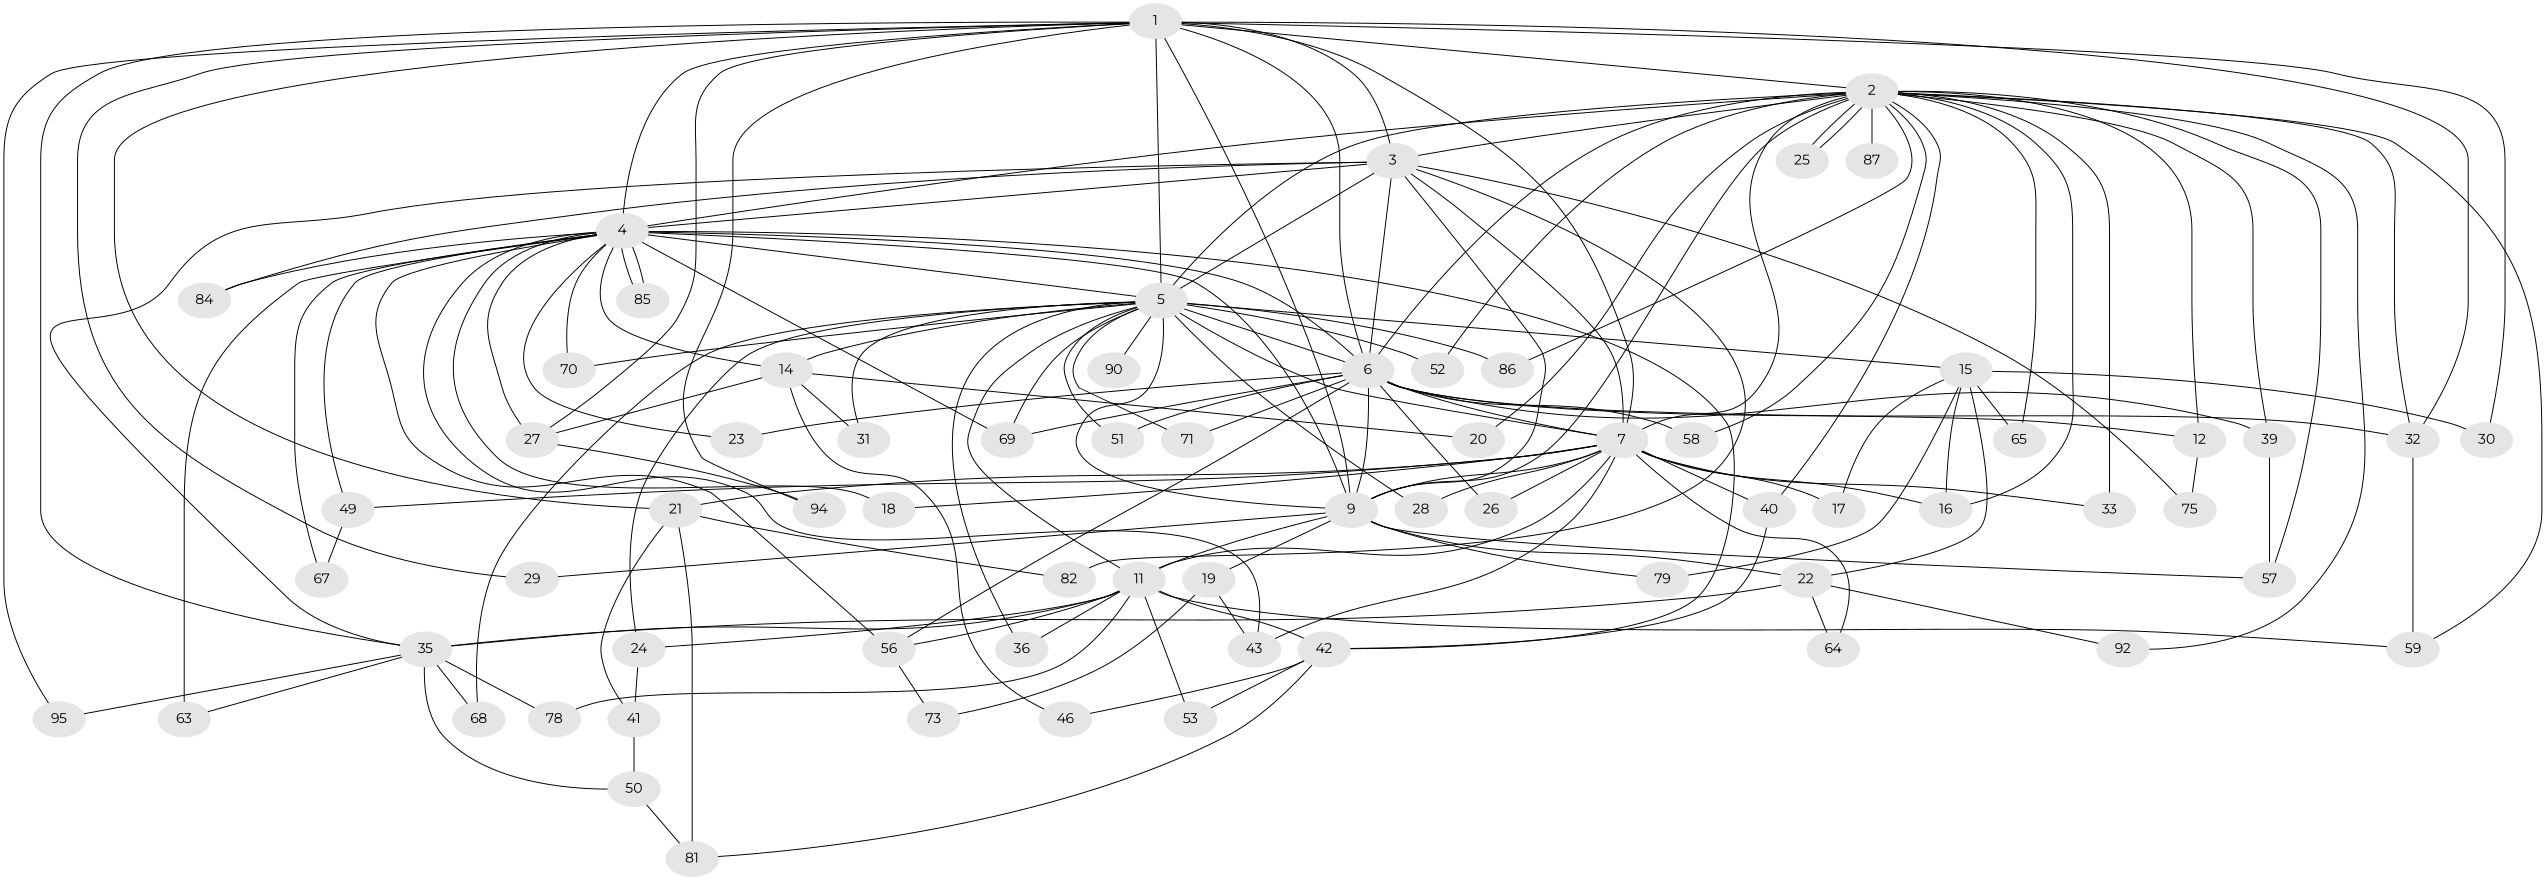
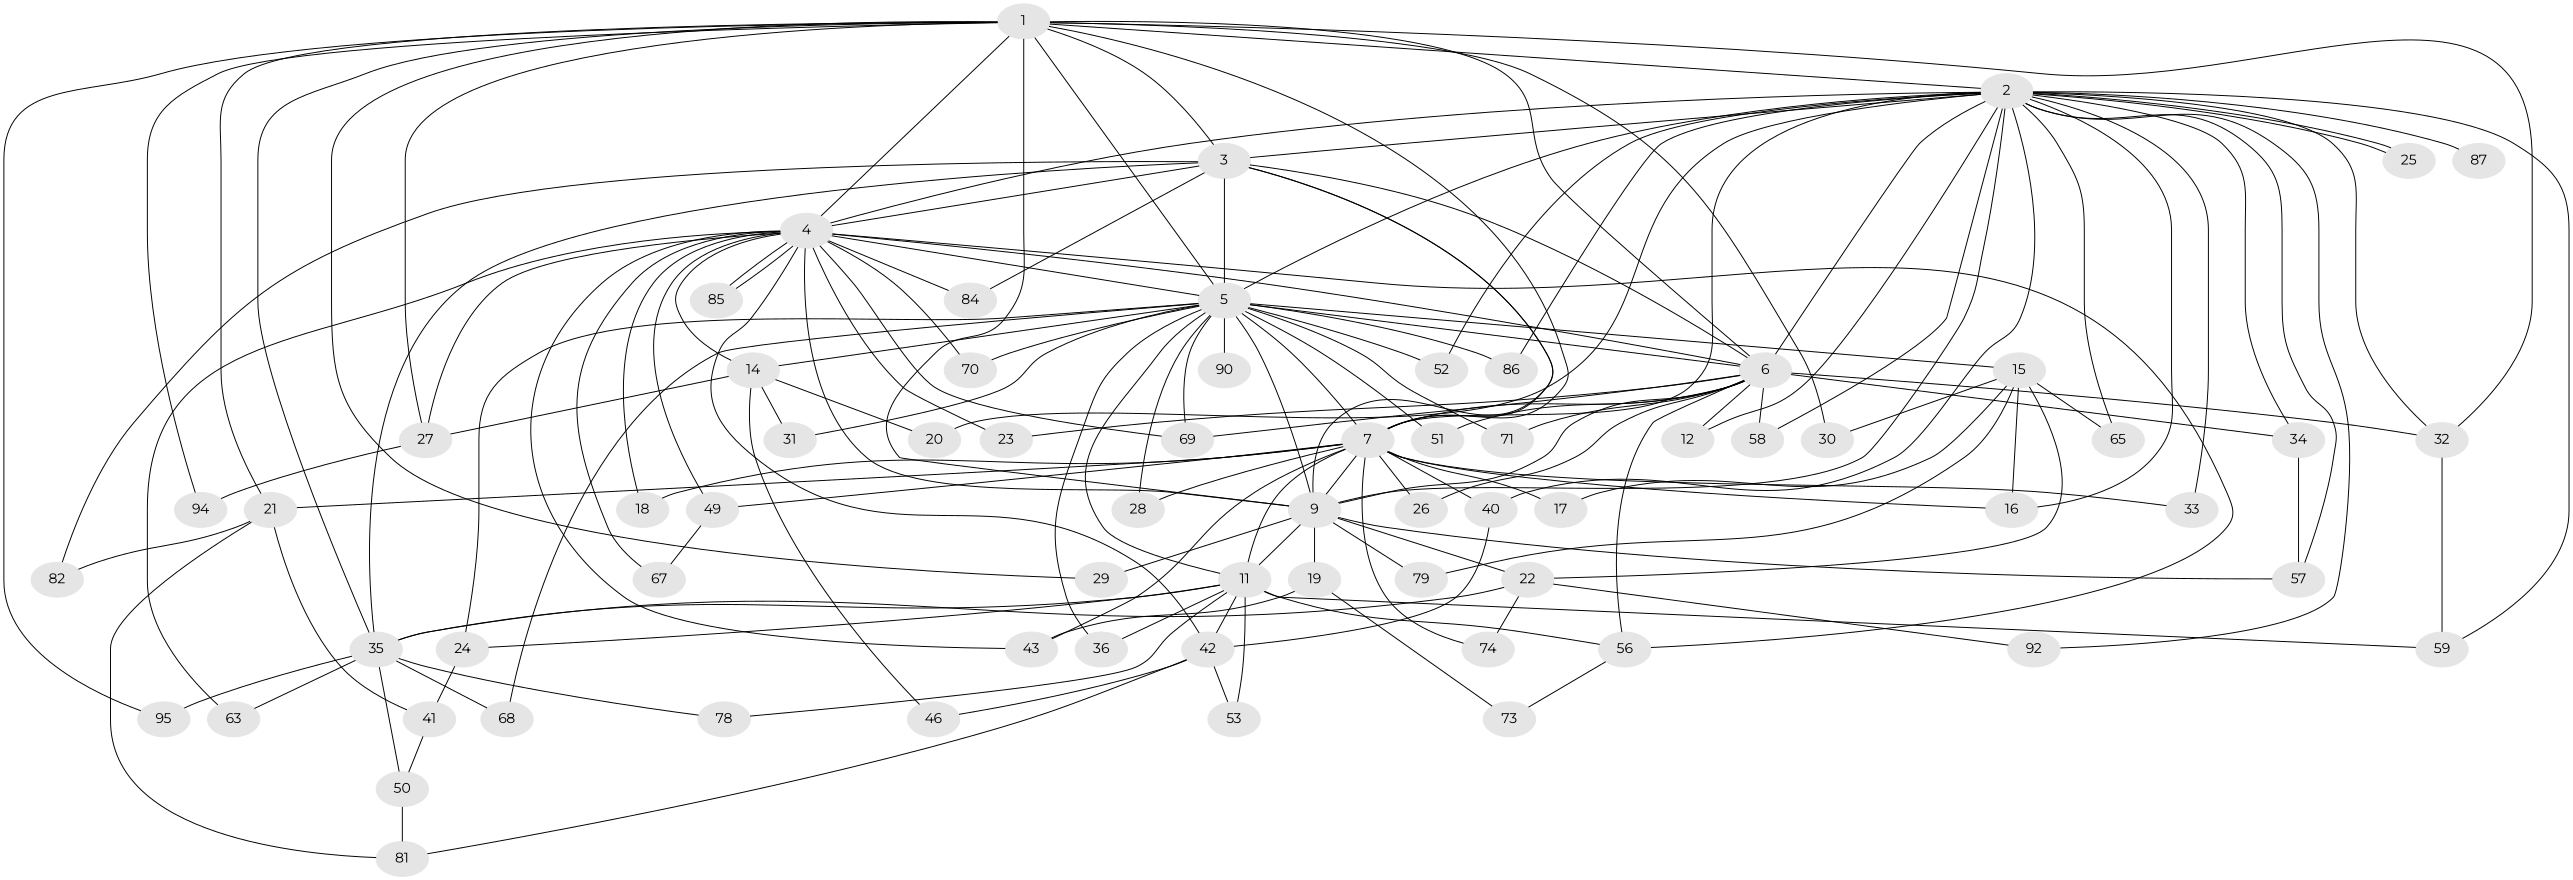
node "39": label "39" -> "34"
node "75": removed
node "64": label "64" -> "74"
